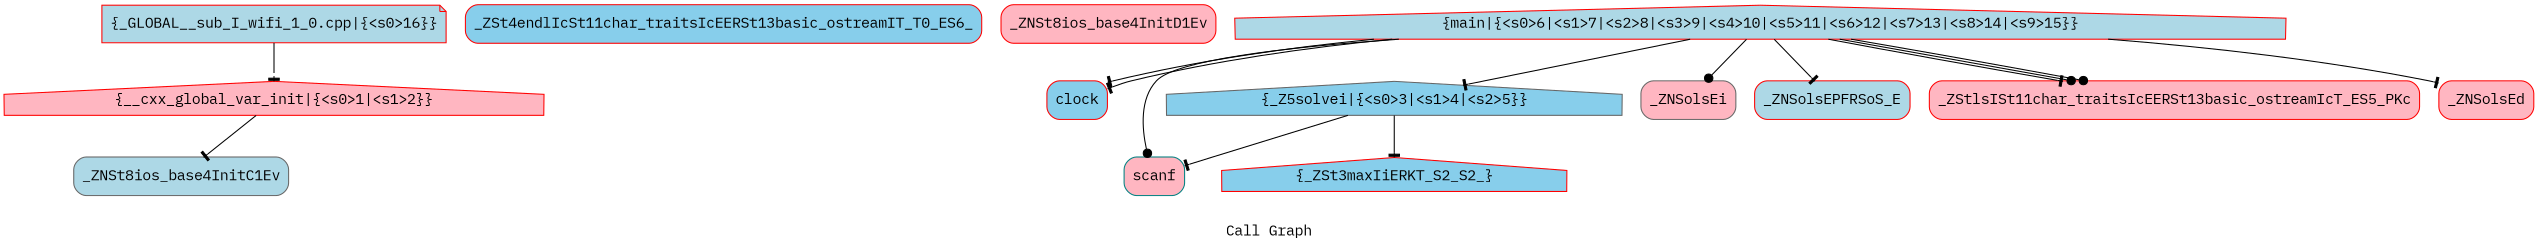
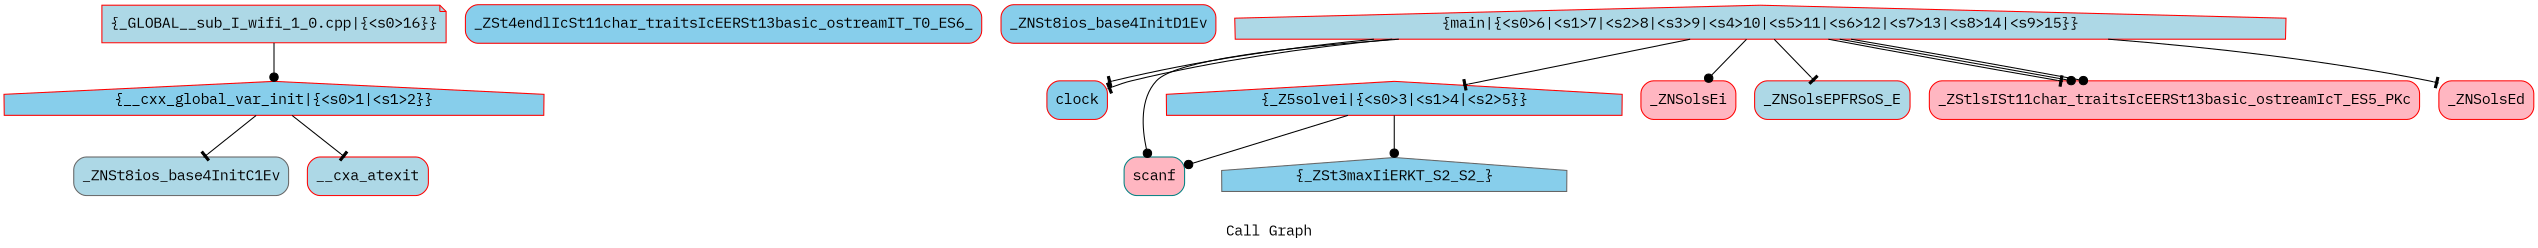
node "_ZNSt8ios_base4InitD1Ev": fillcolor lightpink -> skyblue
edge "{_GLOBAL__sub_I_wifi_1_0.cpp|{<s0>16}}" -> "{__cxx_global_var_init|{<s0>1|<s1>2}}": arrowhead tee -> dot
node "{__cxx_global_var_init|{<s0>1|<s1>2}}": fillcolor lightpink -> skyblue
node "{_Z5solvei|{<s0>3|<s1>4|<s2>5}}": color gray40 -> red
node "_ZNSolsEi": color gray40 -> red
edge "{_Z5solvei|{<s0>3|<s1>4|<s2>5}}" -> "{_ZSt3maxIiERKT_S2_S2_}": arrowhead tee -> dot
edge "{_Z5solvei|{<s0>3|<s1>4|<s2>5}}" -> "scanf": arrowhead tee -> dot
node "__cxa_atexit": added
node "{_ZSt3maxIiERKT_S2_S2_}": color red -> gray40
